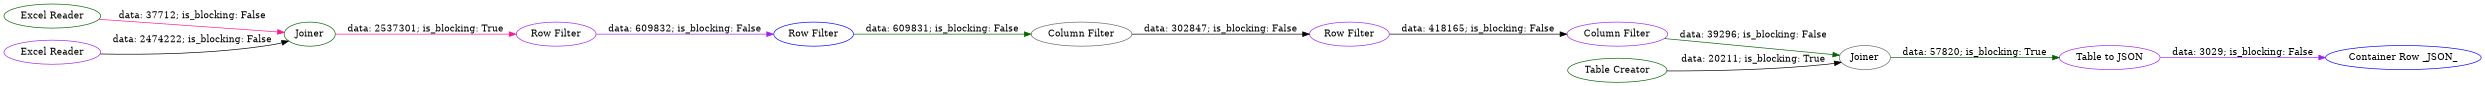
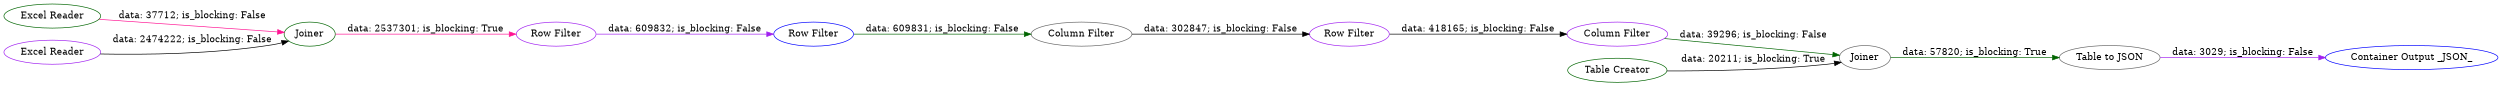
node "Table to JSON": color purple -> gray40
node "Container Row _JSON_": label "Container Row _JSON_" -> "Container Output _JSON_"
